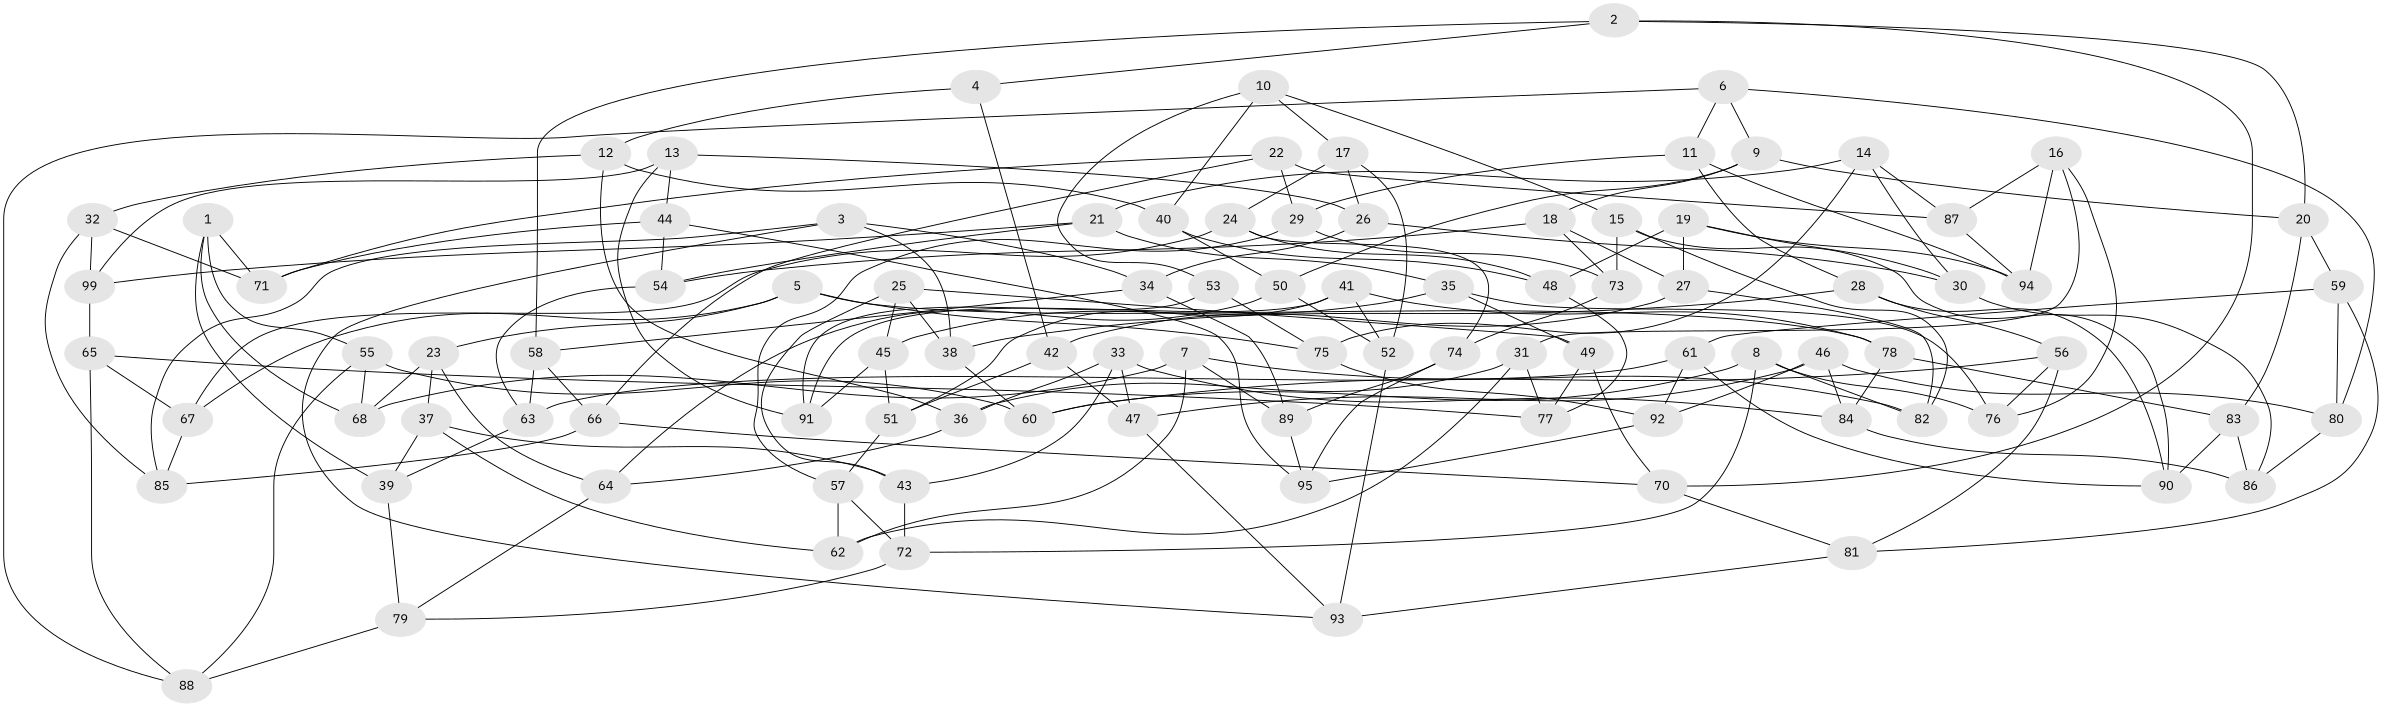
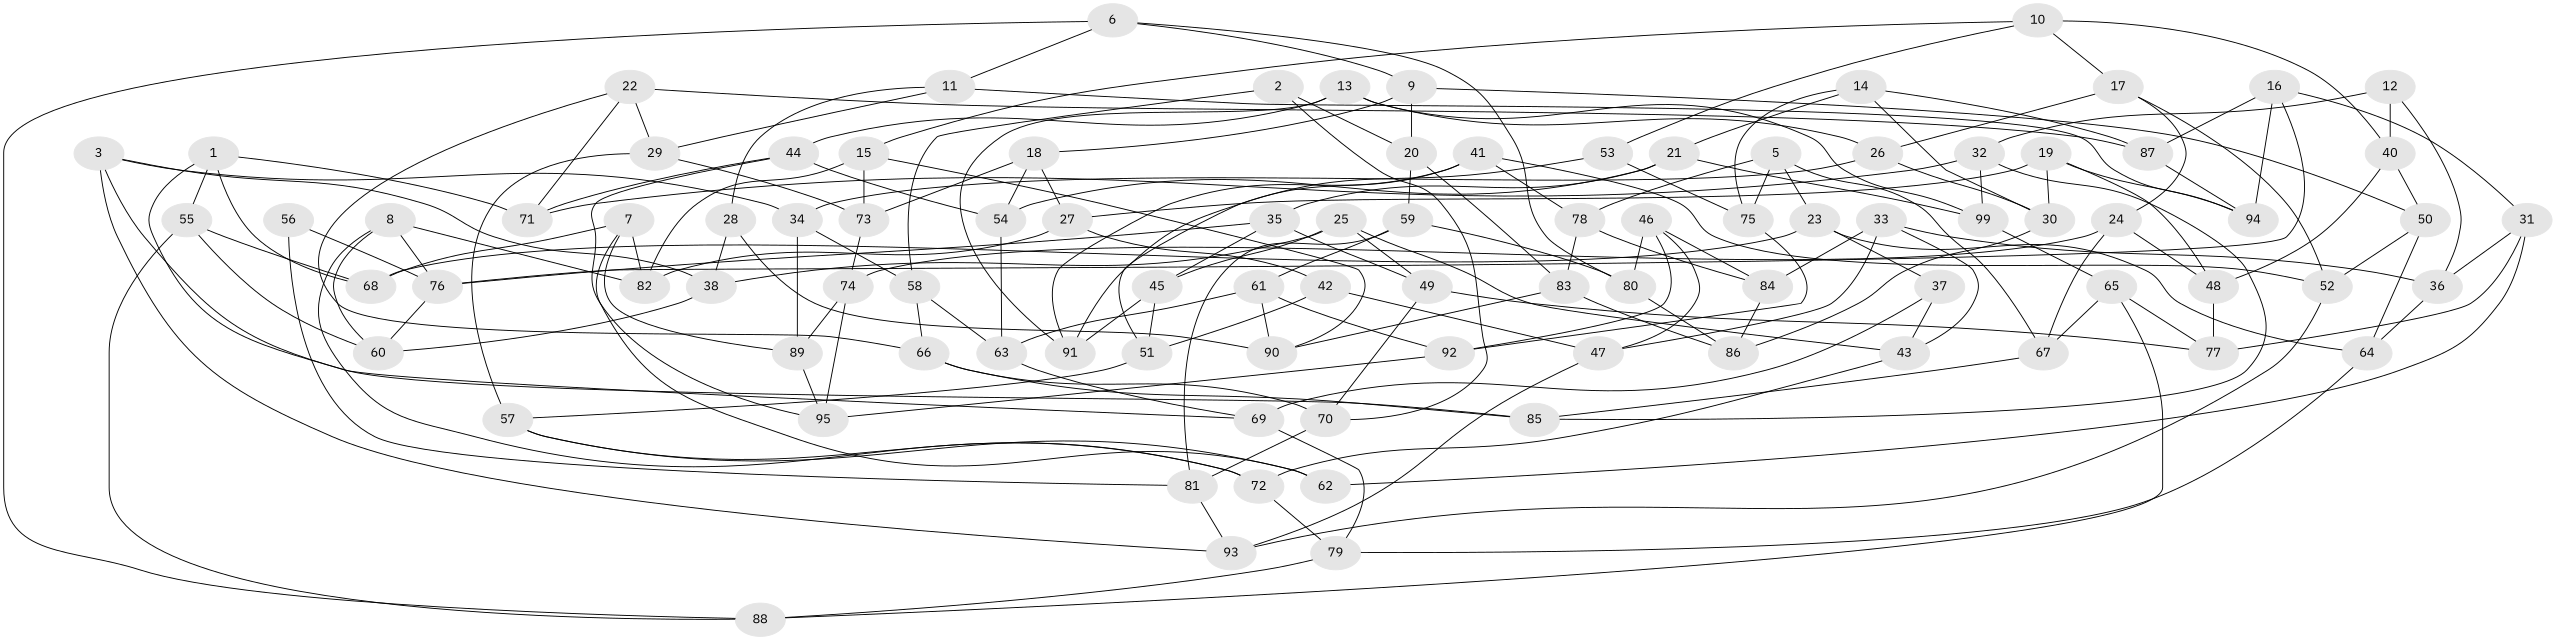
node "4": removed
edge "28" -- "56": removed
edge "56" -- "60": now "76" -- "60"
node "39": label "39" -> "69"
edge "37" -- "62": removed
